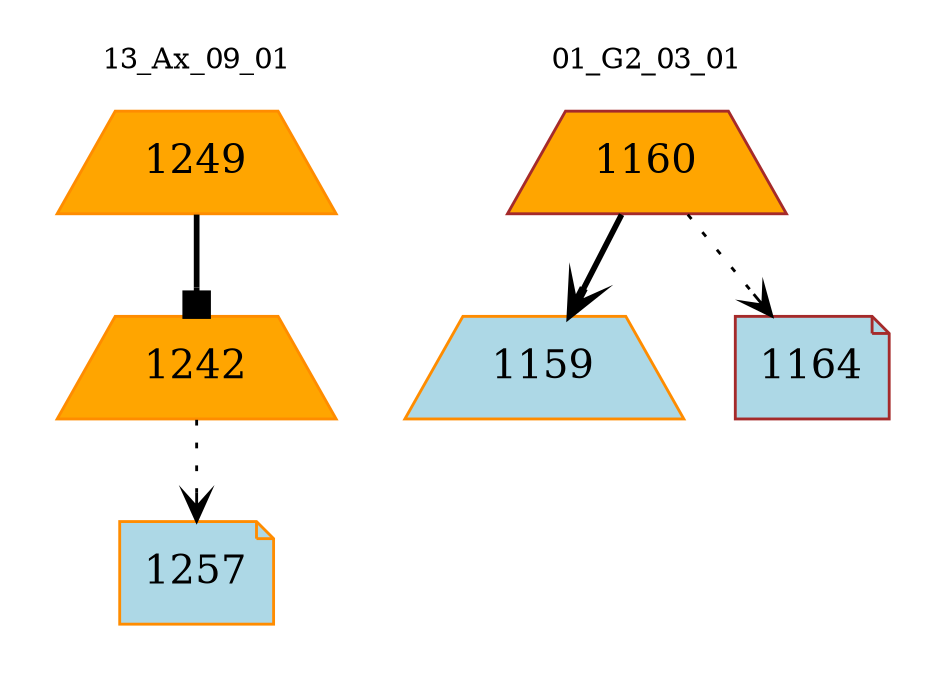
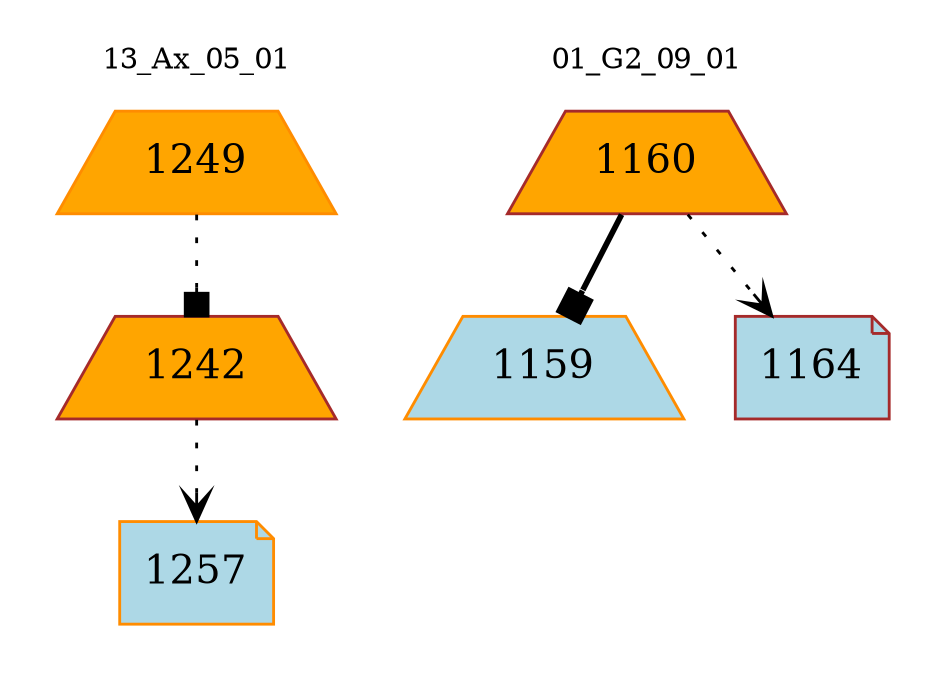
cluster "13_Ax_09_01": label "13_Ax_09_01" -> "13_Ax_05_01"
cluster "01_G2_03_01": label "01_G2_03_01" -> "01_G2_09_01"
edge "1249" -> "1242": style bold -> dotted
edge "1160" -> "1159": arrowhead vee -> box
node "1242": color darkorange -> brown
